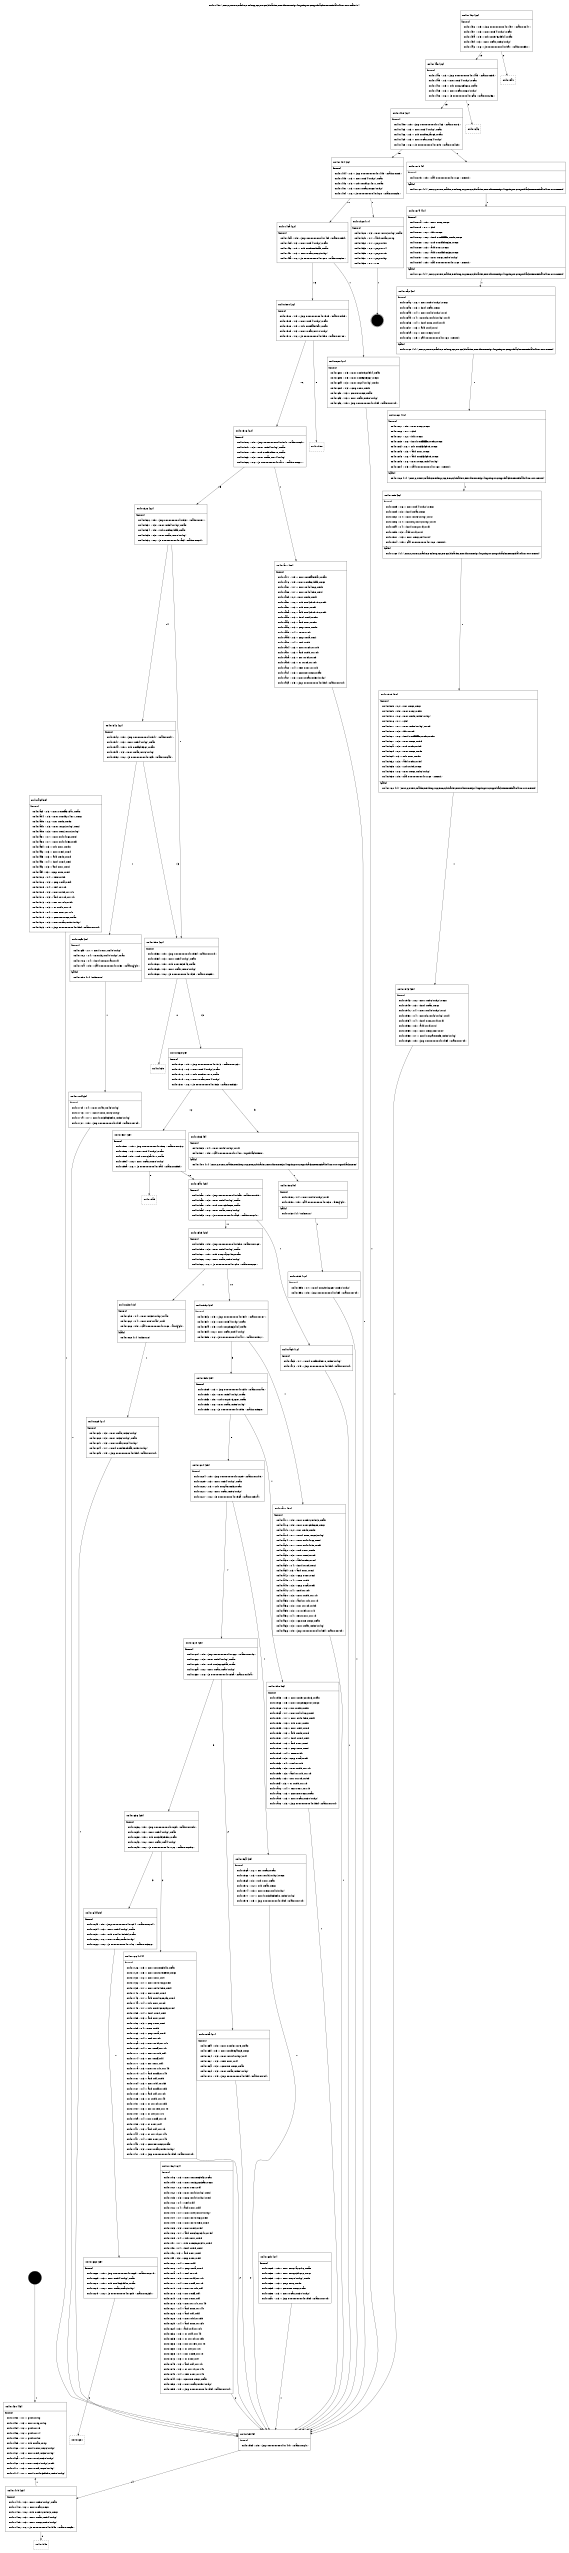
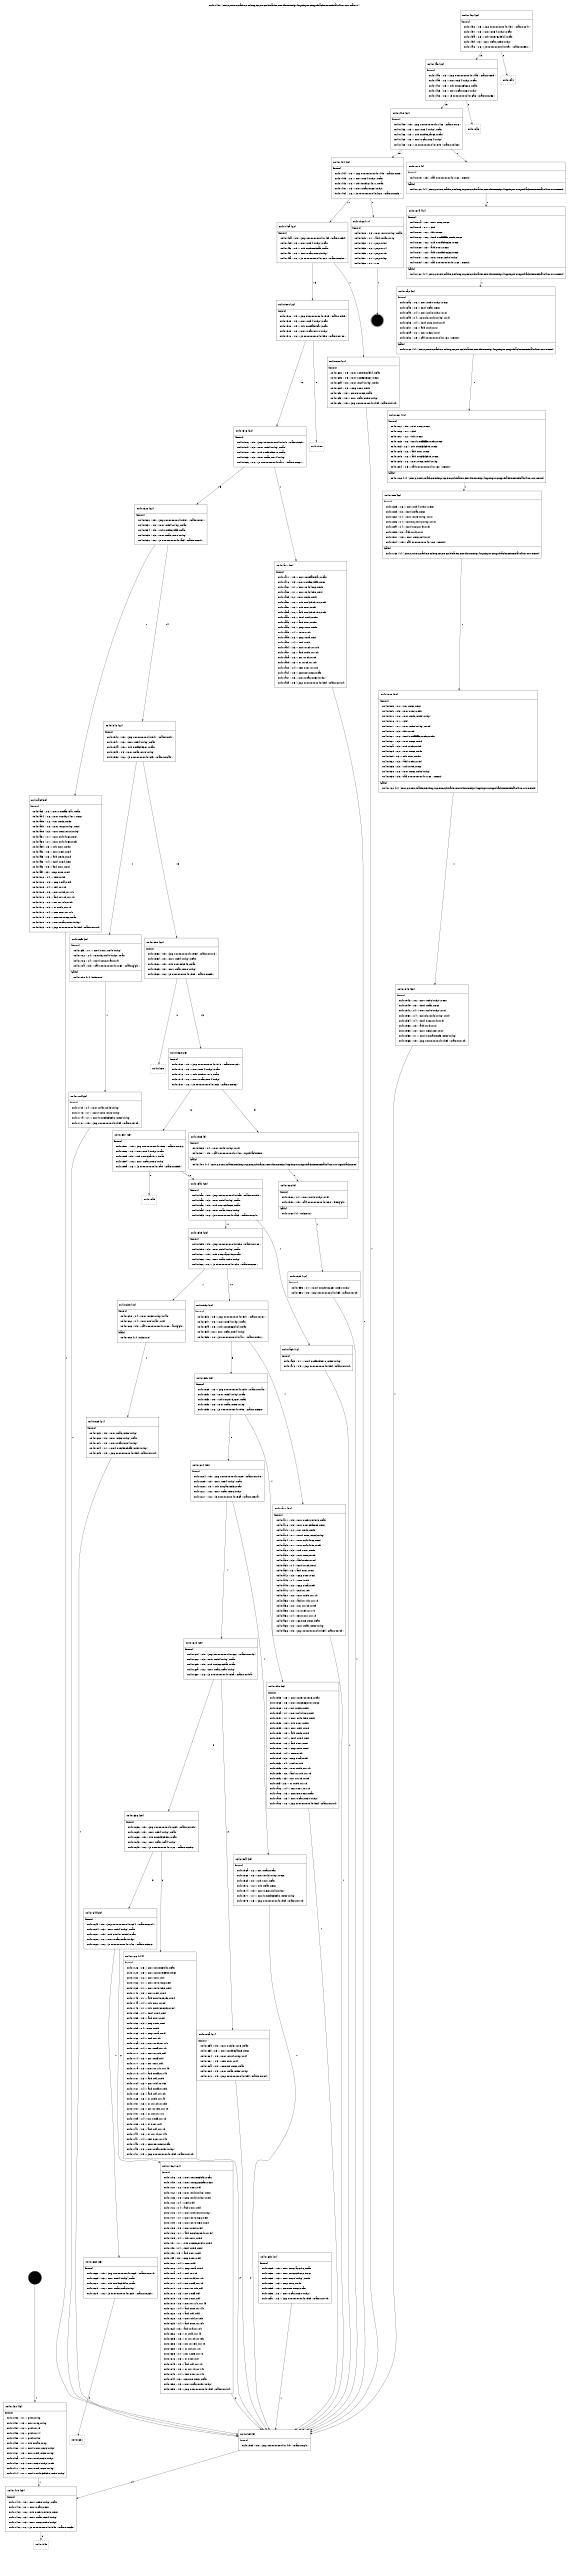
edge "0x40152c [22]" -> "0x401558 [22]": now "0x40152c [22]" -> "0x401acf [89]"
edge "0x40164f [25]" -> "0x4017b6 [164]": added, label "2"
edge "0x40147b [23]" -> "0x401450 [43]": reversed
